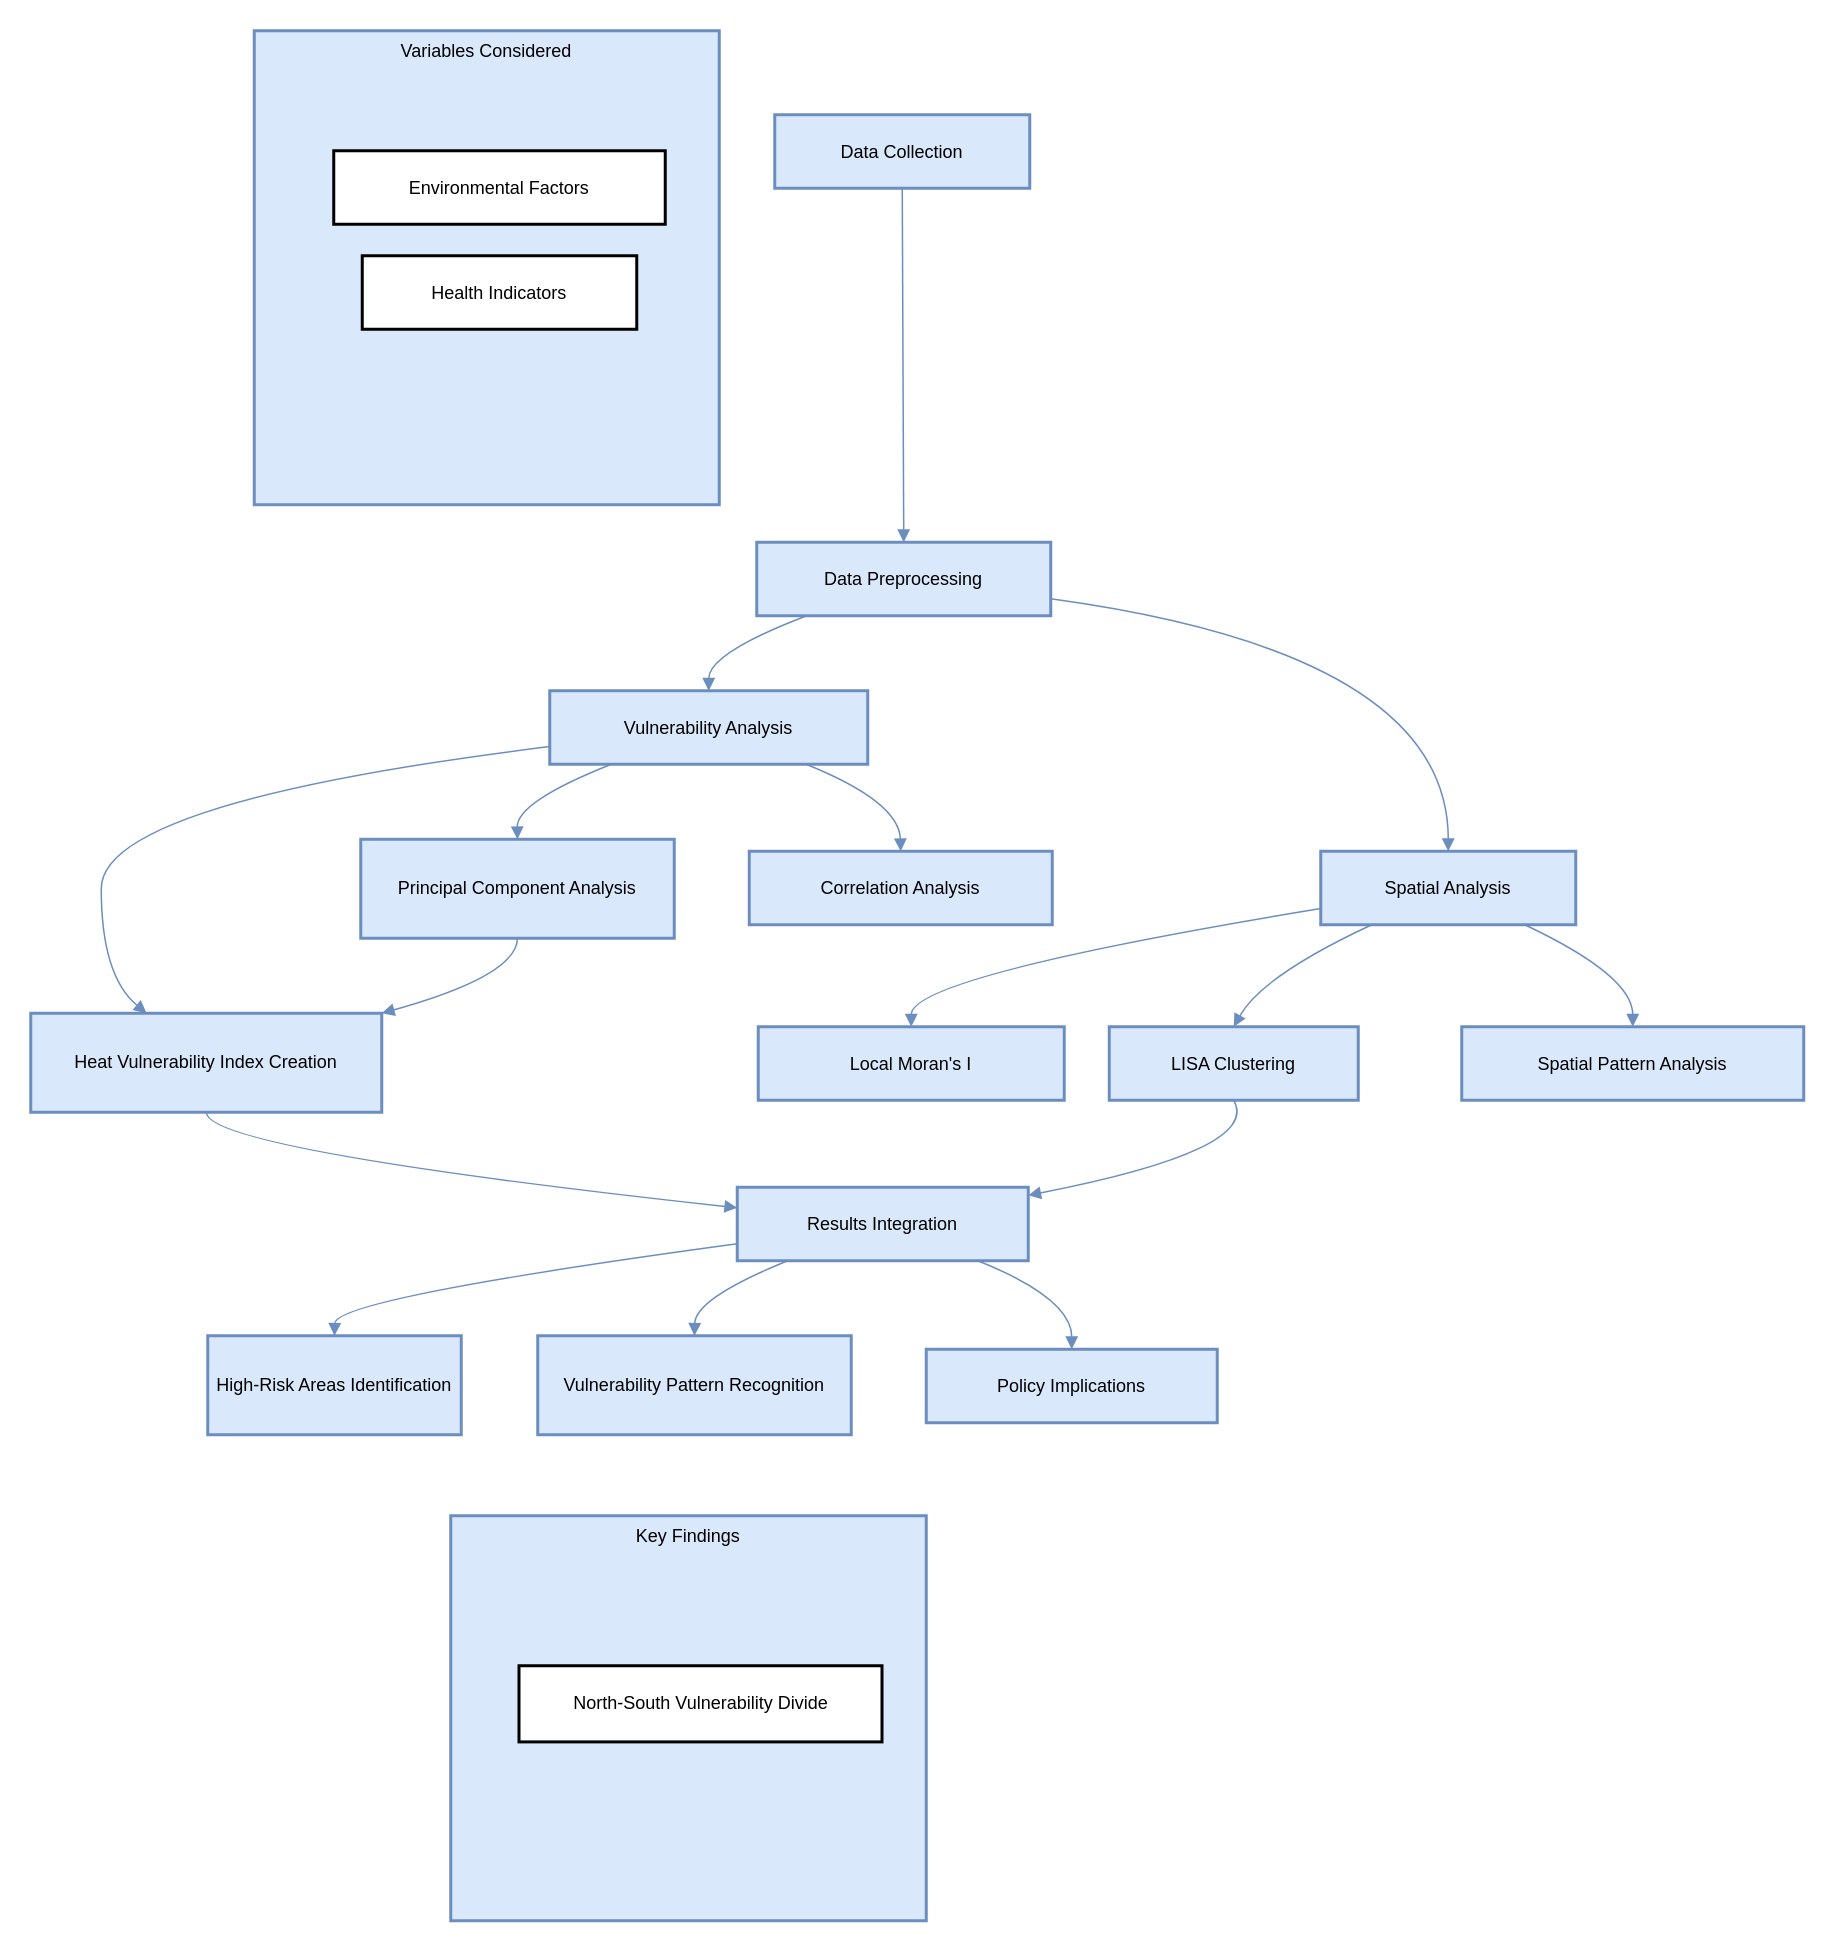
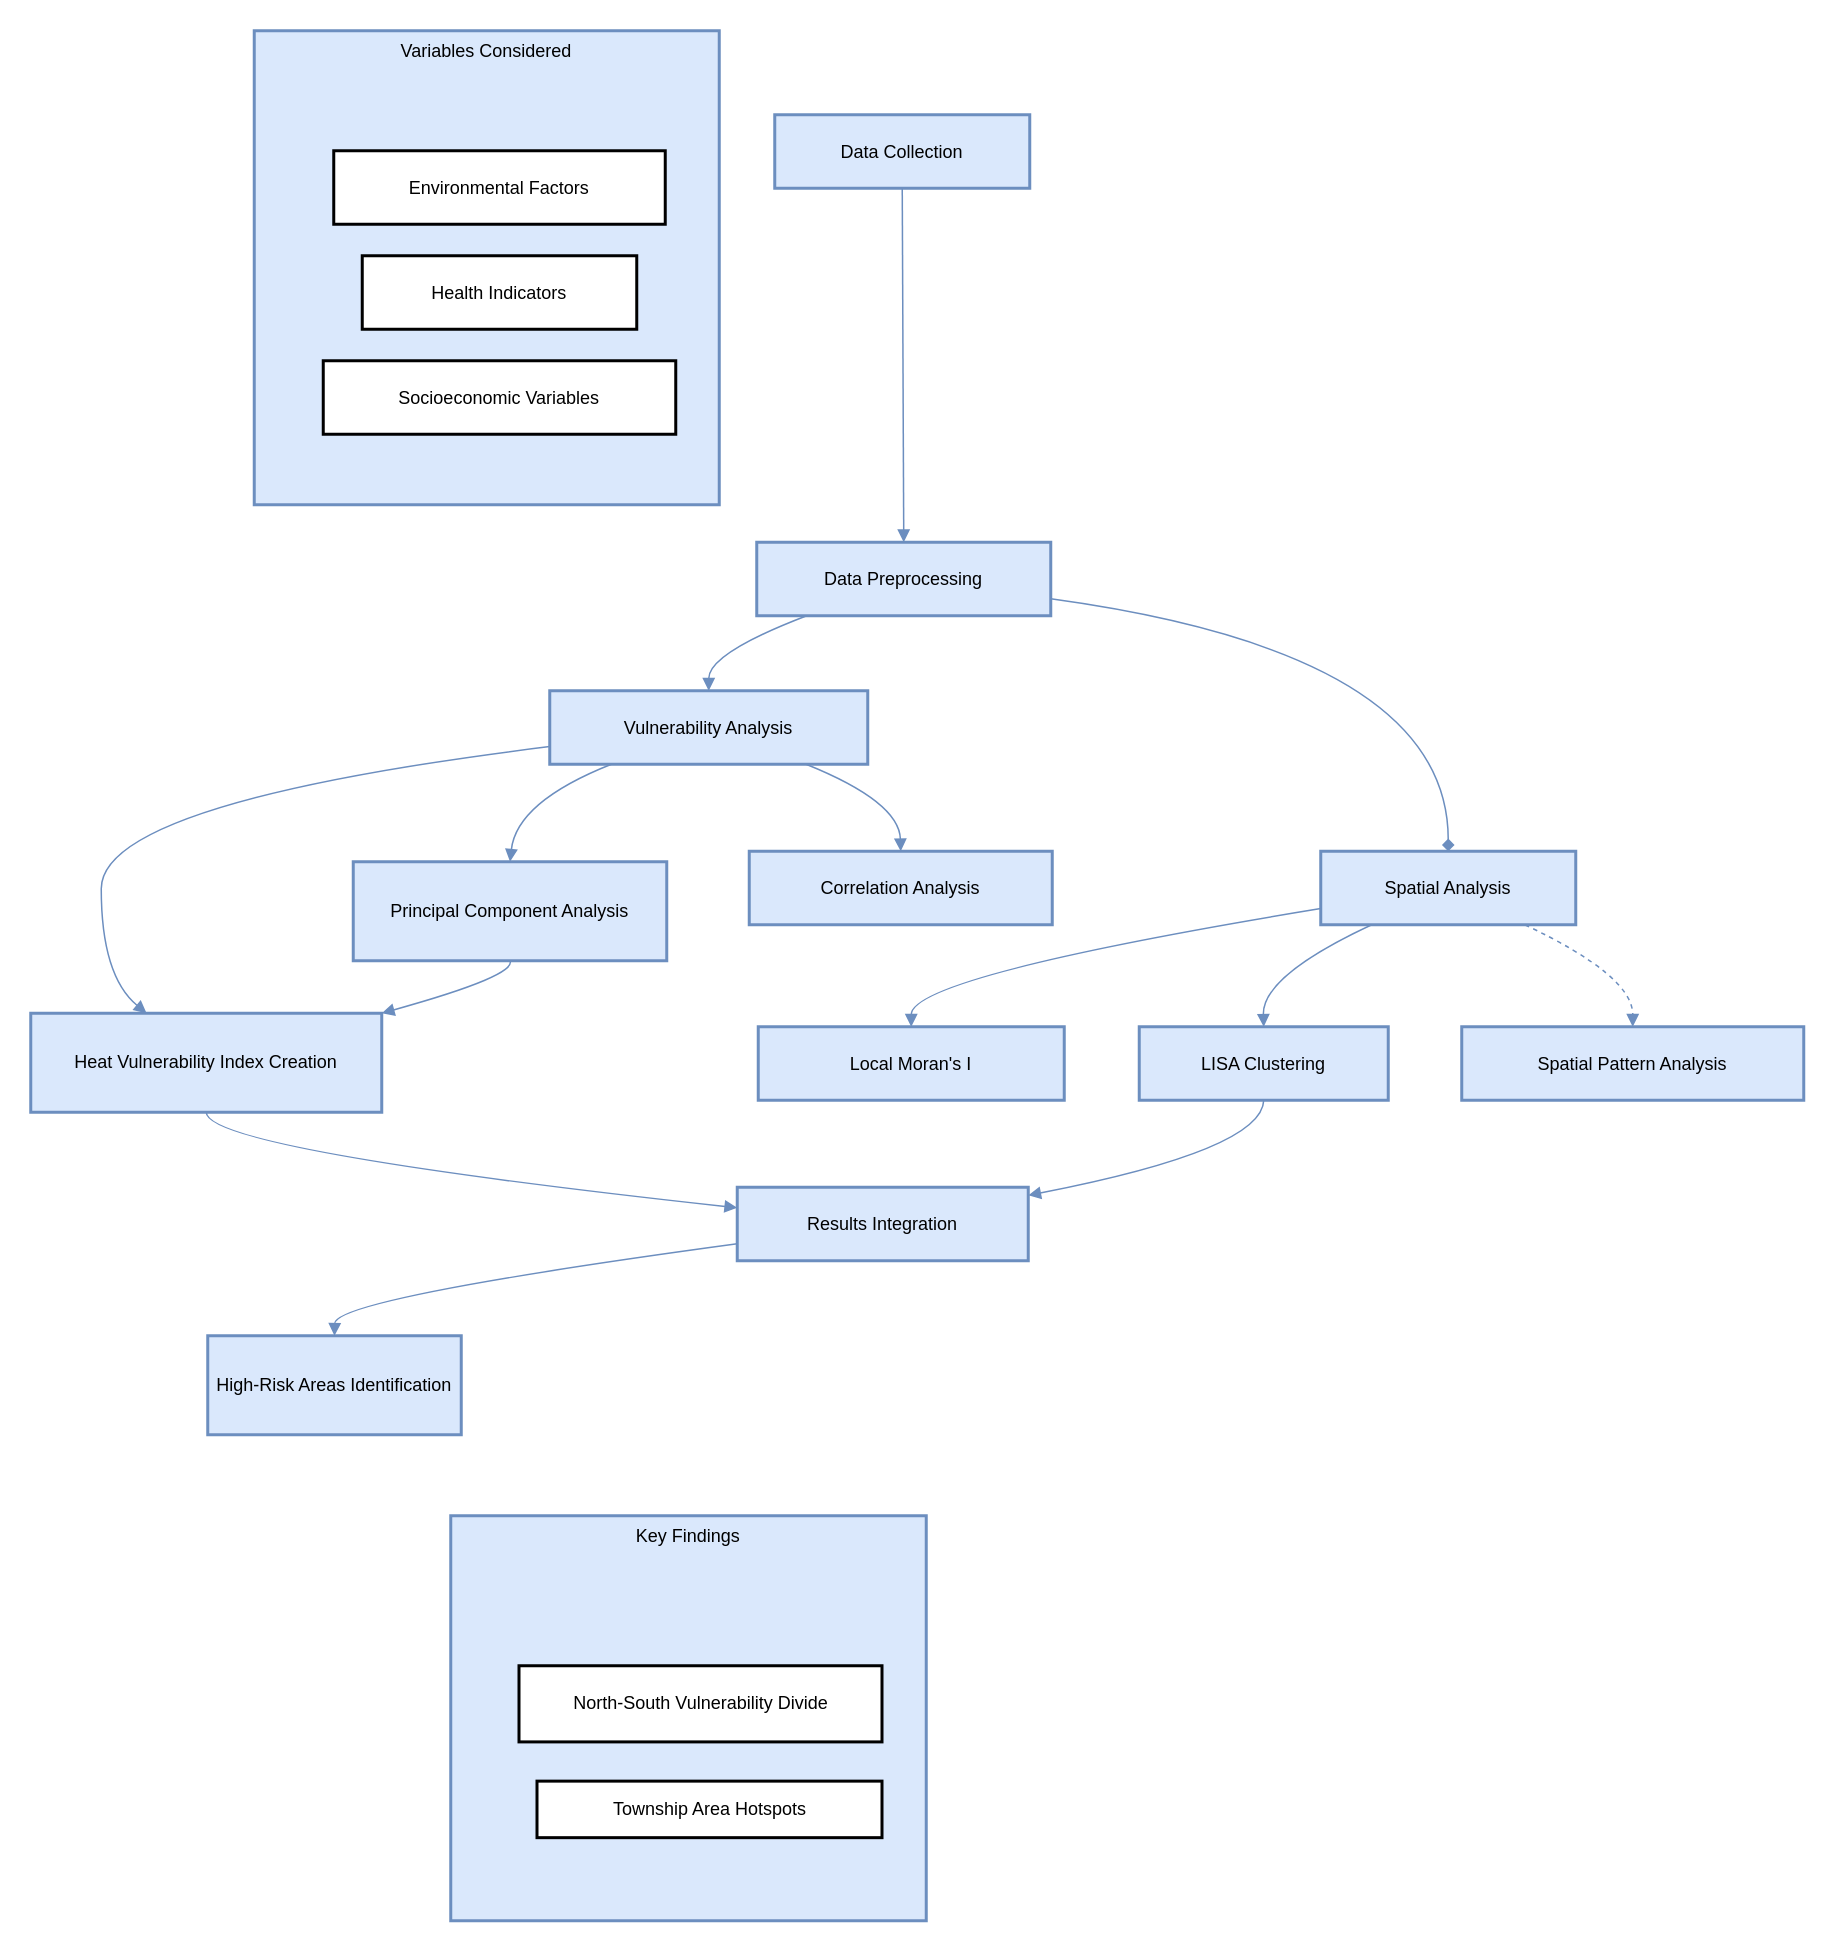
node "Socioeconomic Variables": added
edge "Data Preprocessing" -> "Spatial Analysis": arrowhead block -> diamond
node "Principal Component Analysis": moved (518, 889) -> (510, 911)
edge "Spatial Analysis" -> "Spatial Pattern Analysis": style solid -> dashed
node "LISA Clustering": moved (1234, 1064) -> (1264, 1064)
edge "Results Integration" -> "Vulnerability Pattern Recognition": removed
edge "Results Integration" -> "Policy Implications": removed
node "Vulnerability Pattern Recognition": removed
node "Policy Implications": removed
node "Township Area Hotspots": added
